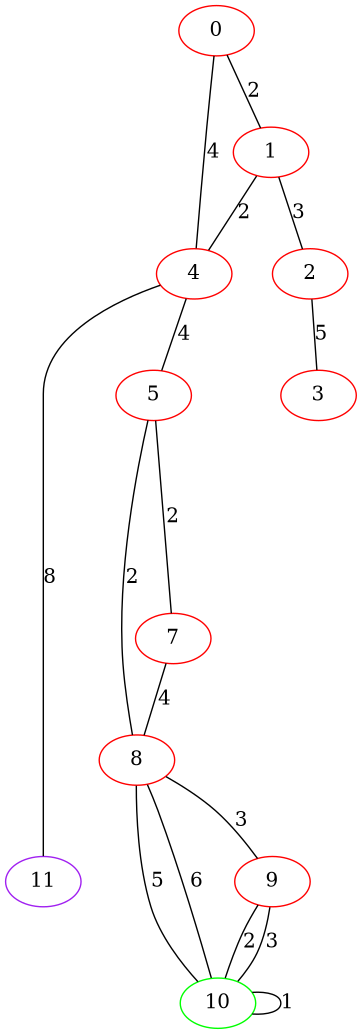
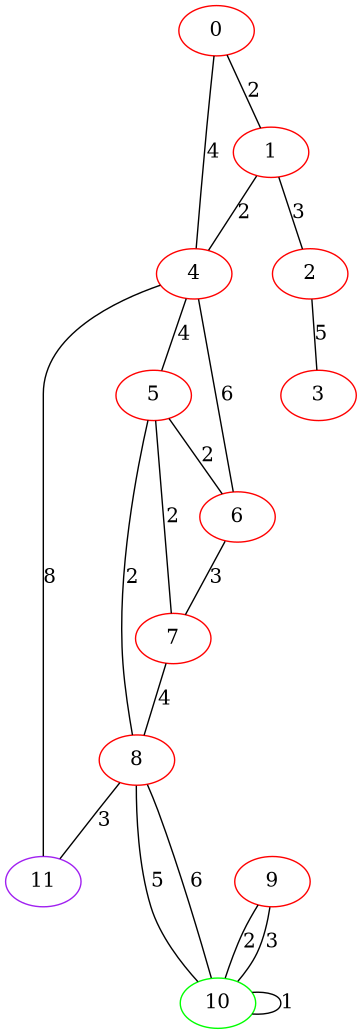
node "6": added
edge "8" -- "9": now "8" -- "11"
